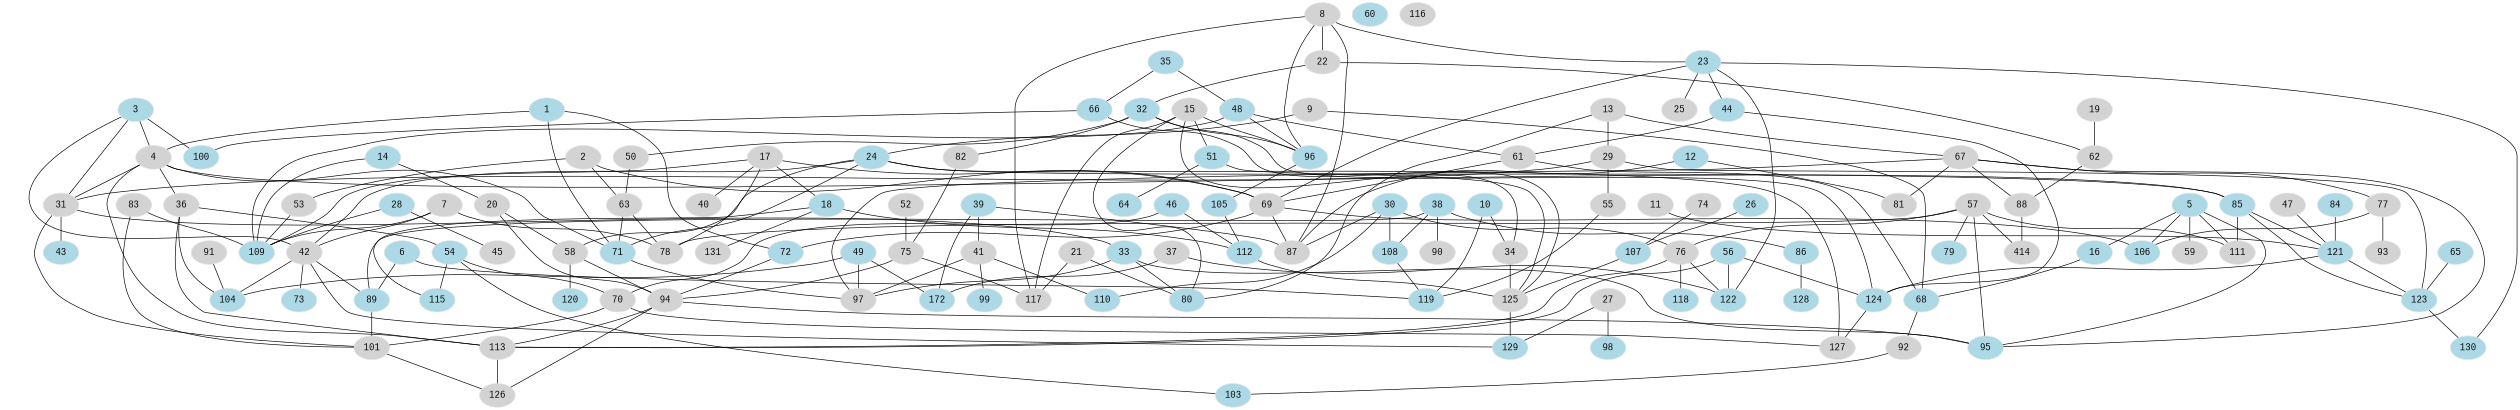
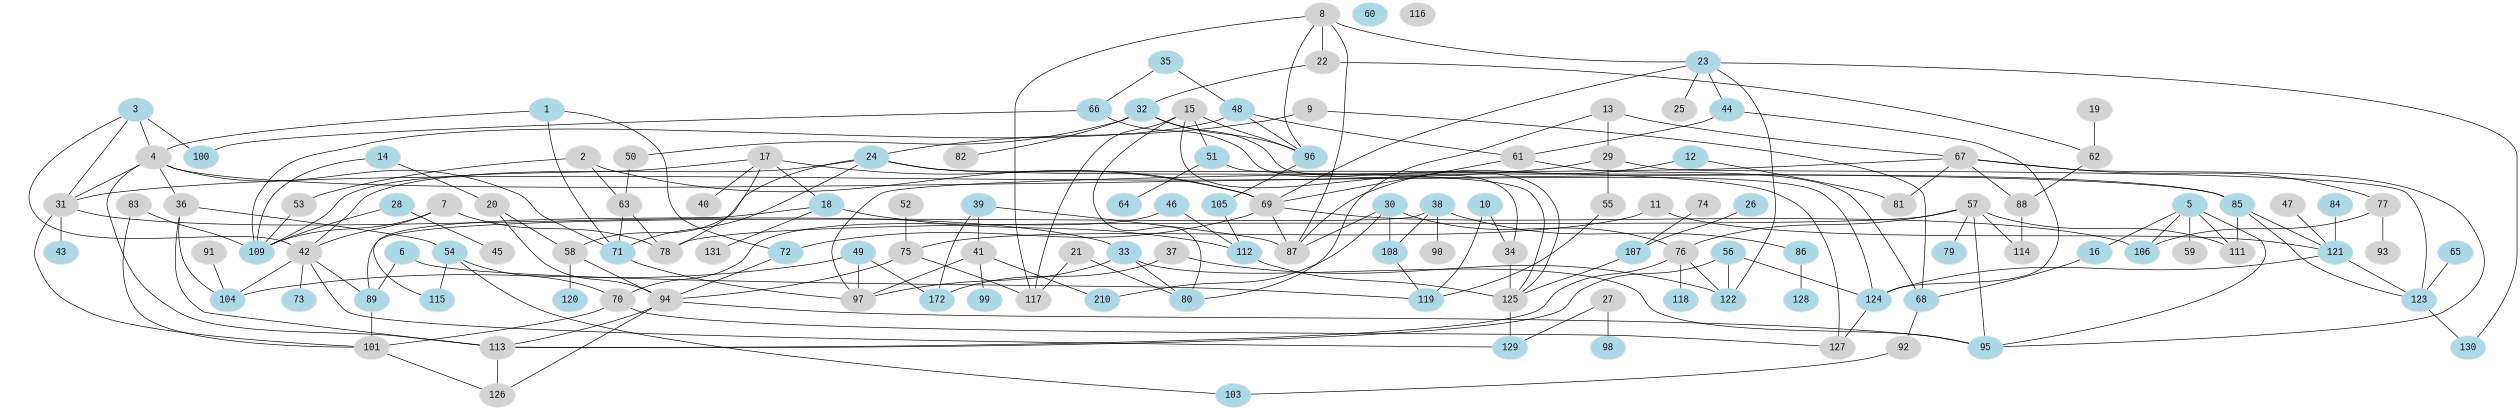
edge "82" -- "75": now "11" -- "75"
node "414": label "414" -> "114"
node "110": label "110" -> "210"
